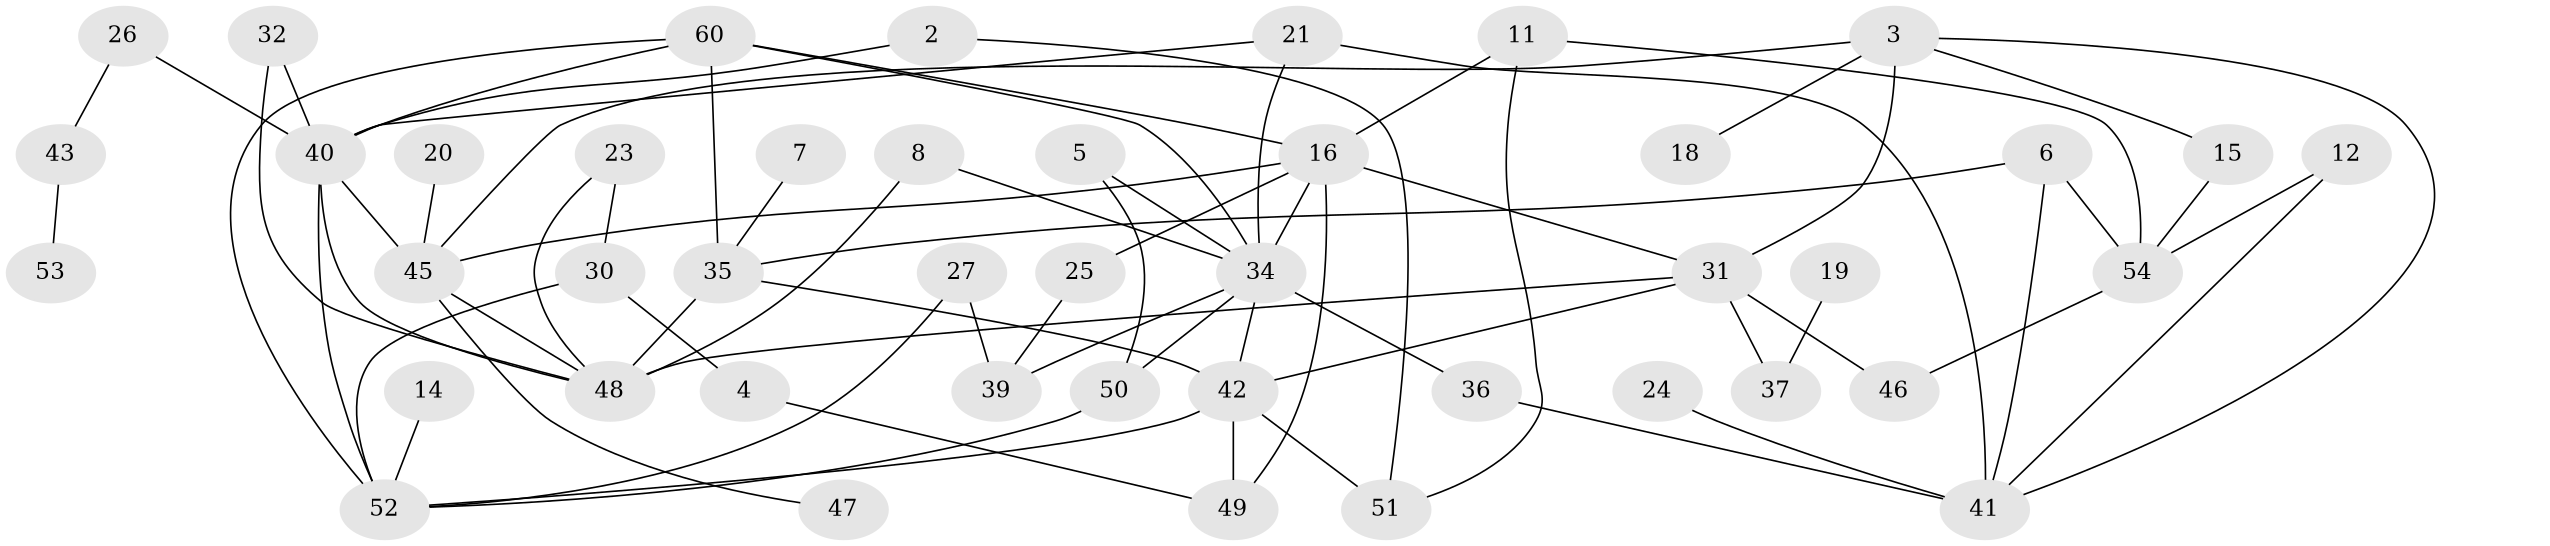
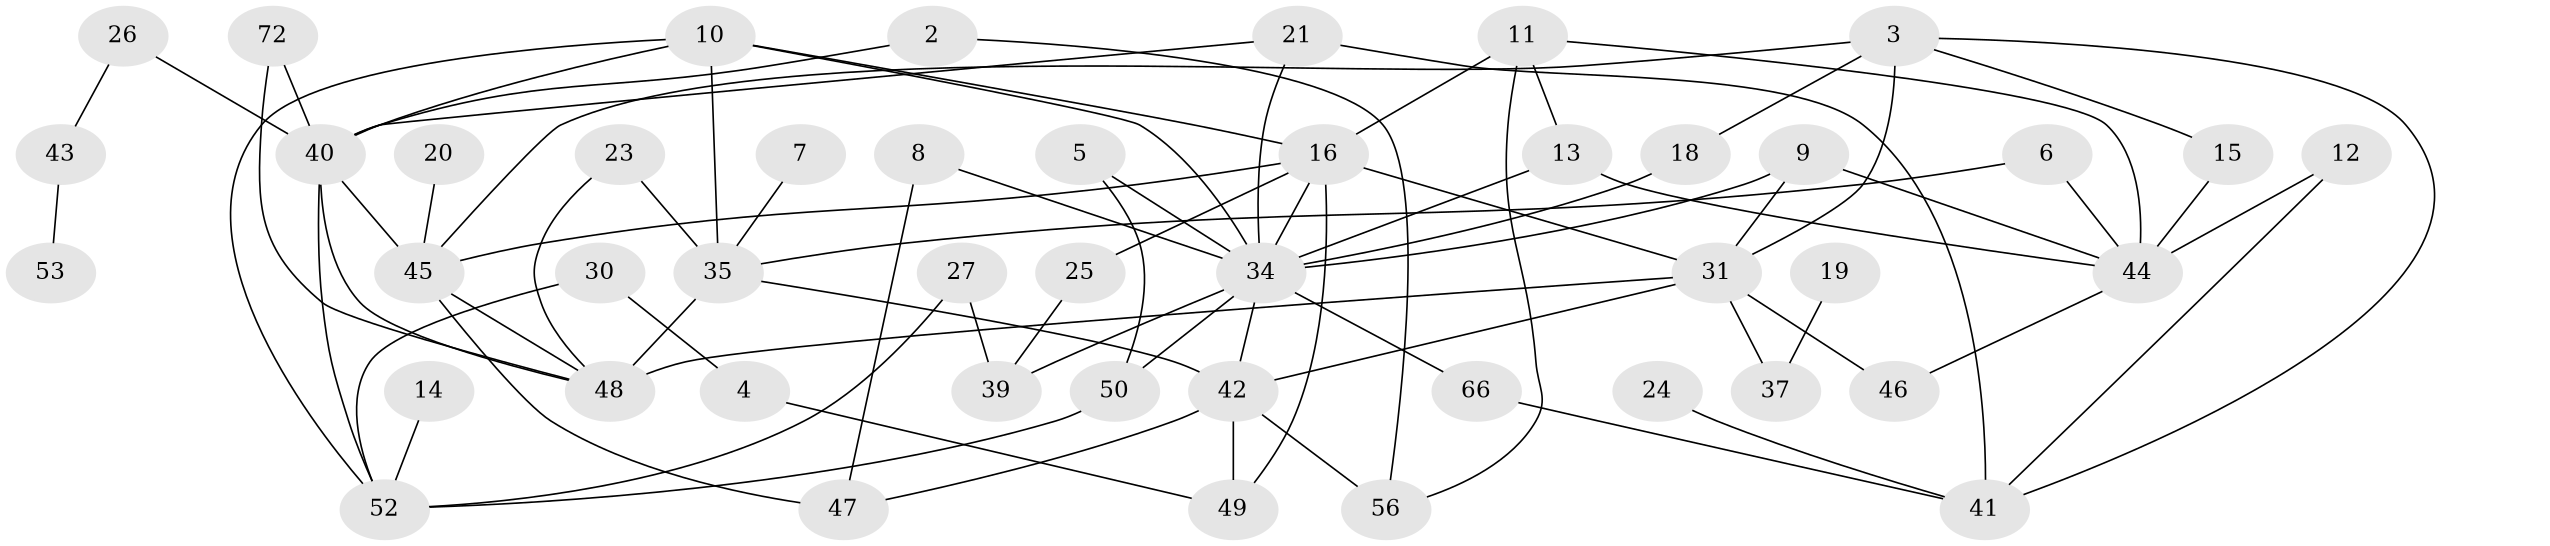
node "32": label "32" -> "72"
node "60": label "60" -> "10"
node "13": added
node "9": added
edge "23" -- "30": now "23" -- "35"
edge "18" -- "34": added
node "54": label "54" -> "44"
edge "8" -- "48": now "8" -- "47"
edge "6" -- "41": removed
node "36": label "36" -> "66"
edge "42" -- "52": now "42" -- "47"
node "51": label "51" -> "56"
